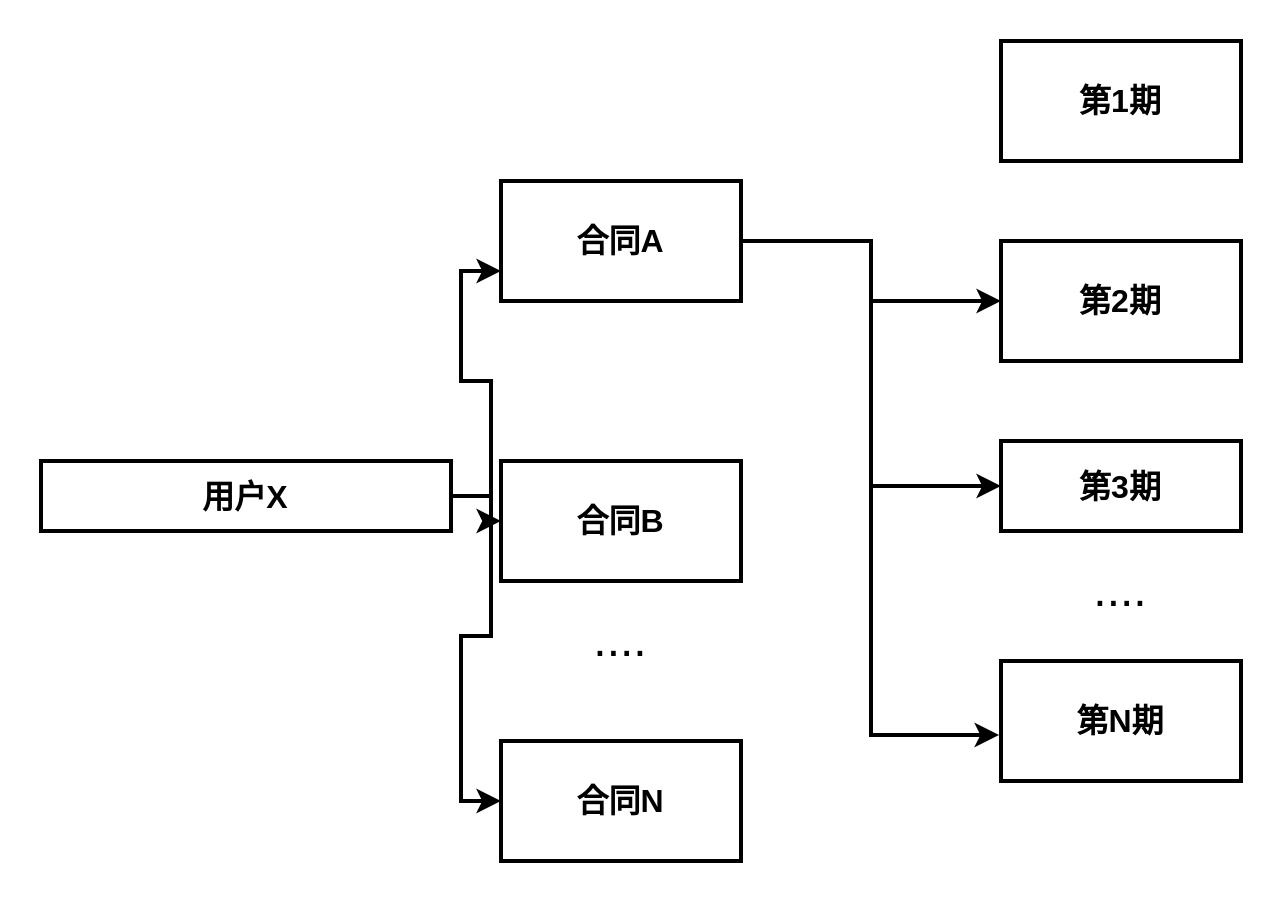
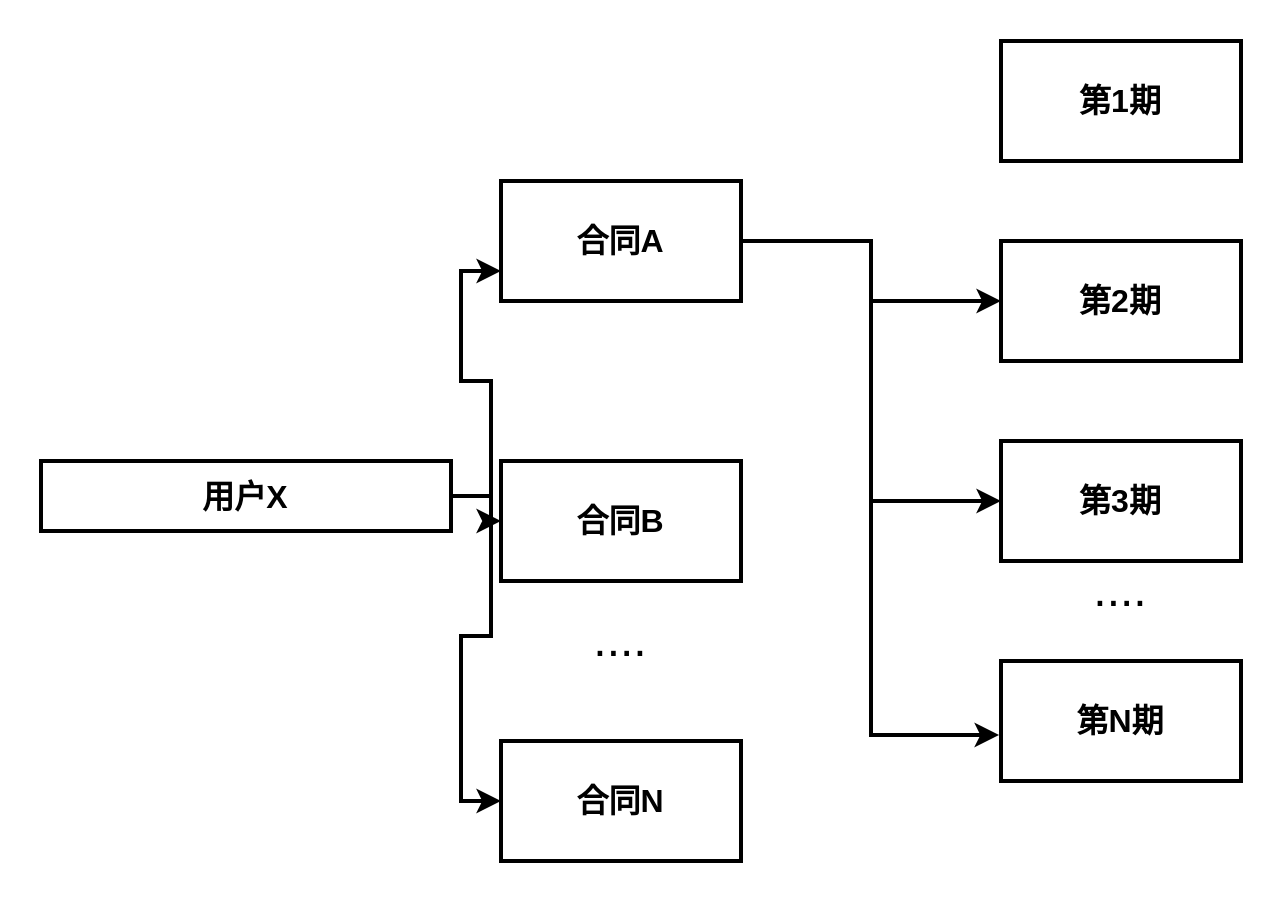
node "第3期": size 240x90 -> 240x120
